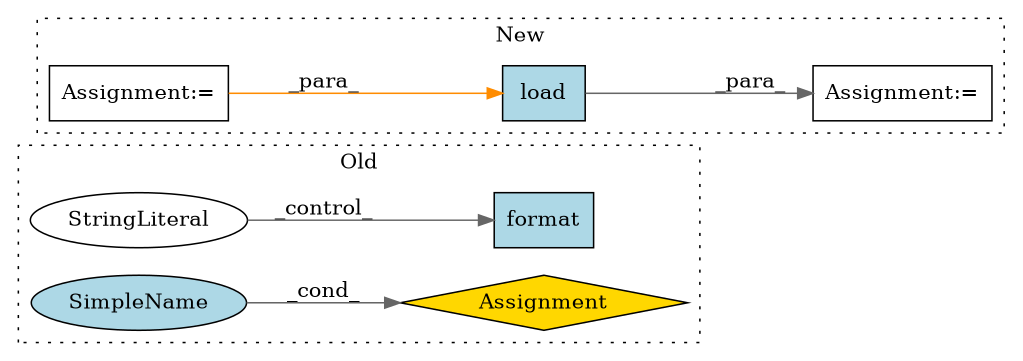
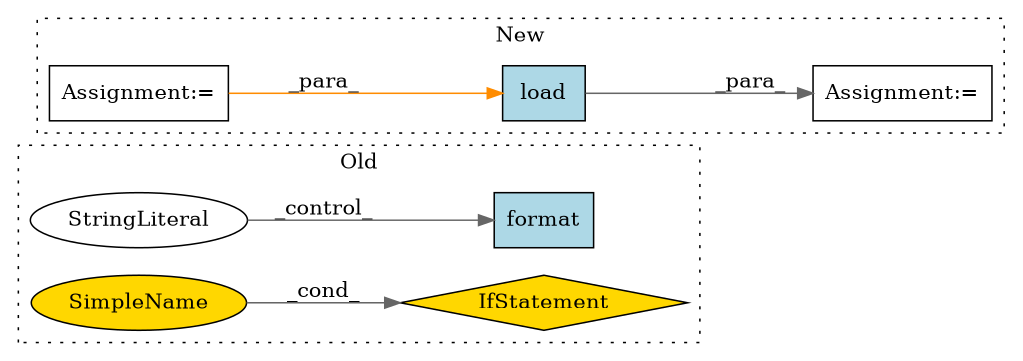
node "SimpleName": fillcolor lightblue -> gold
node "Assignment": label "Assignment" -> "IfStatement"
